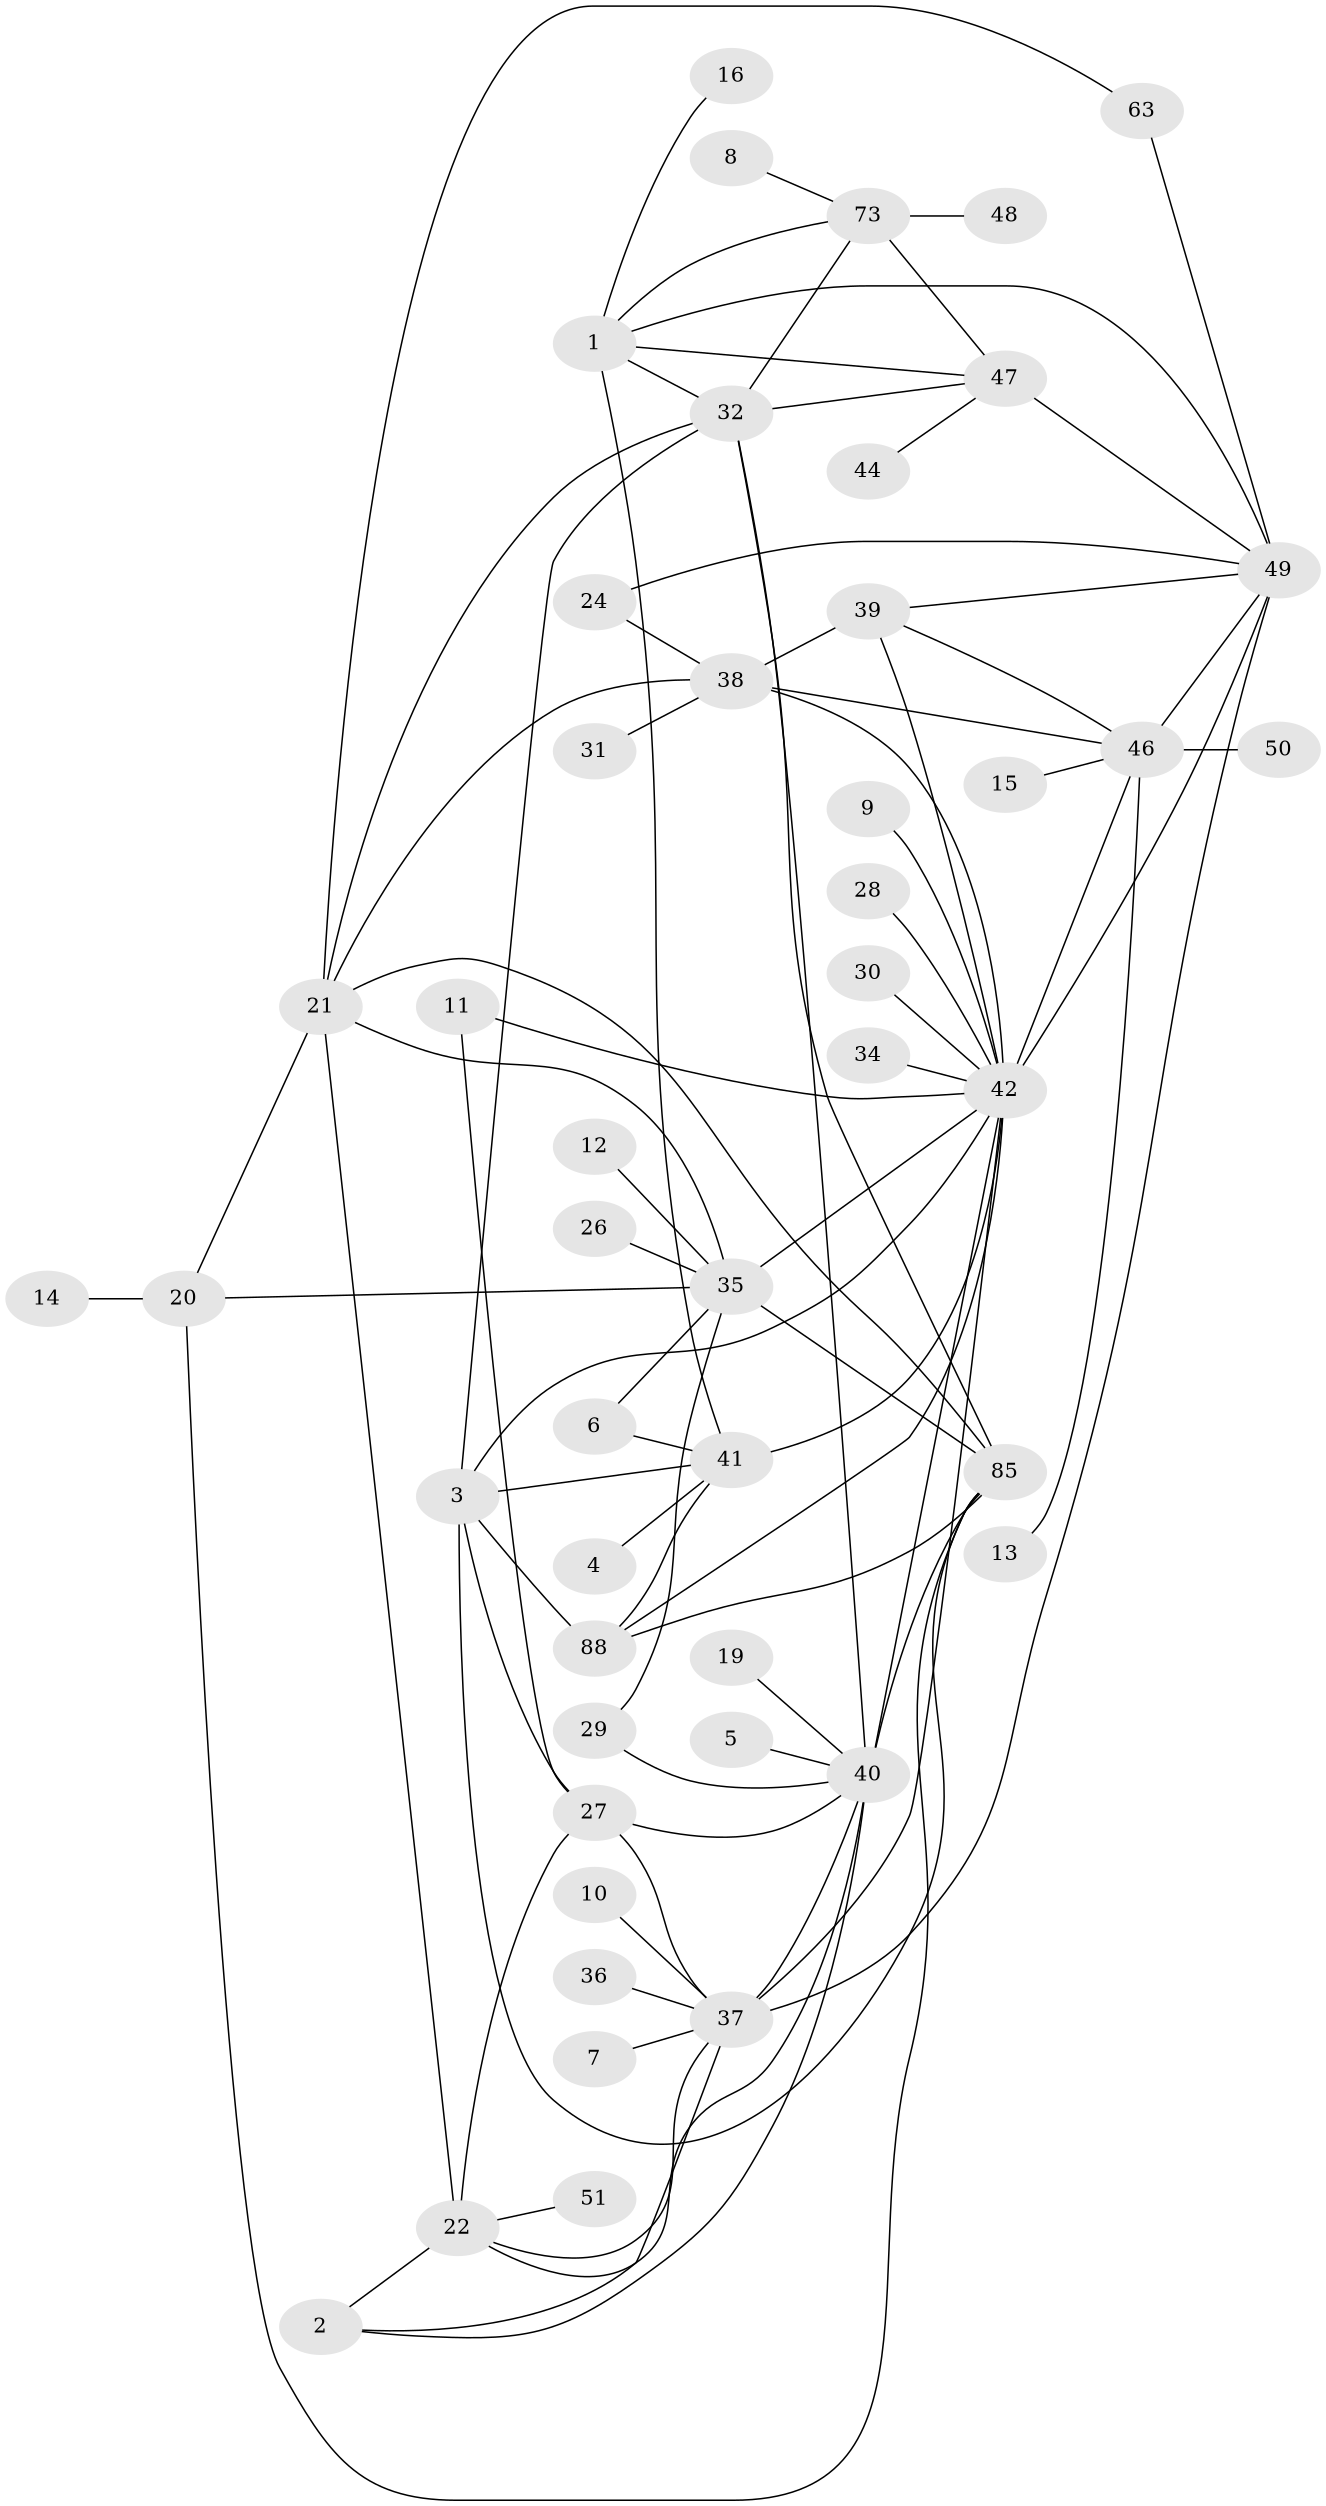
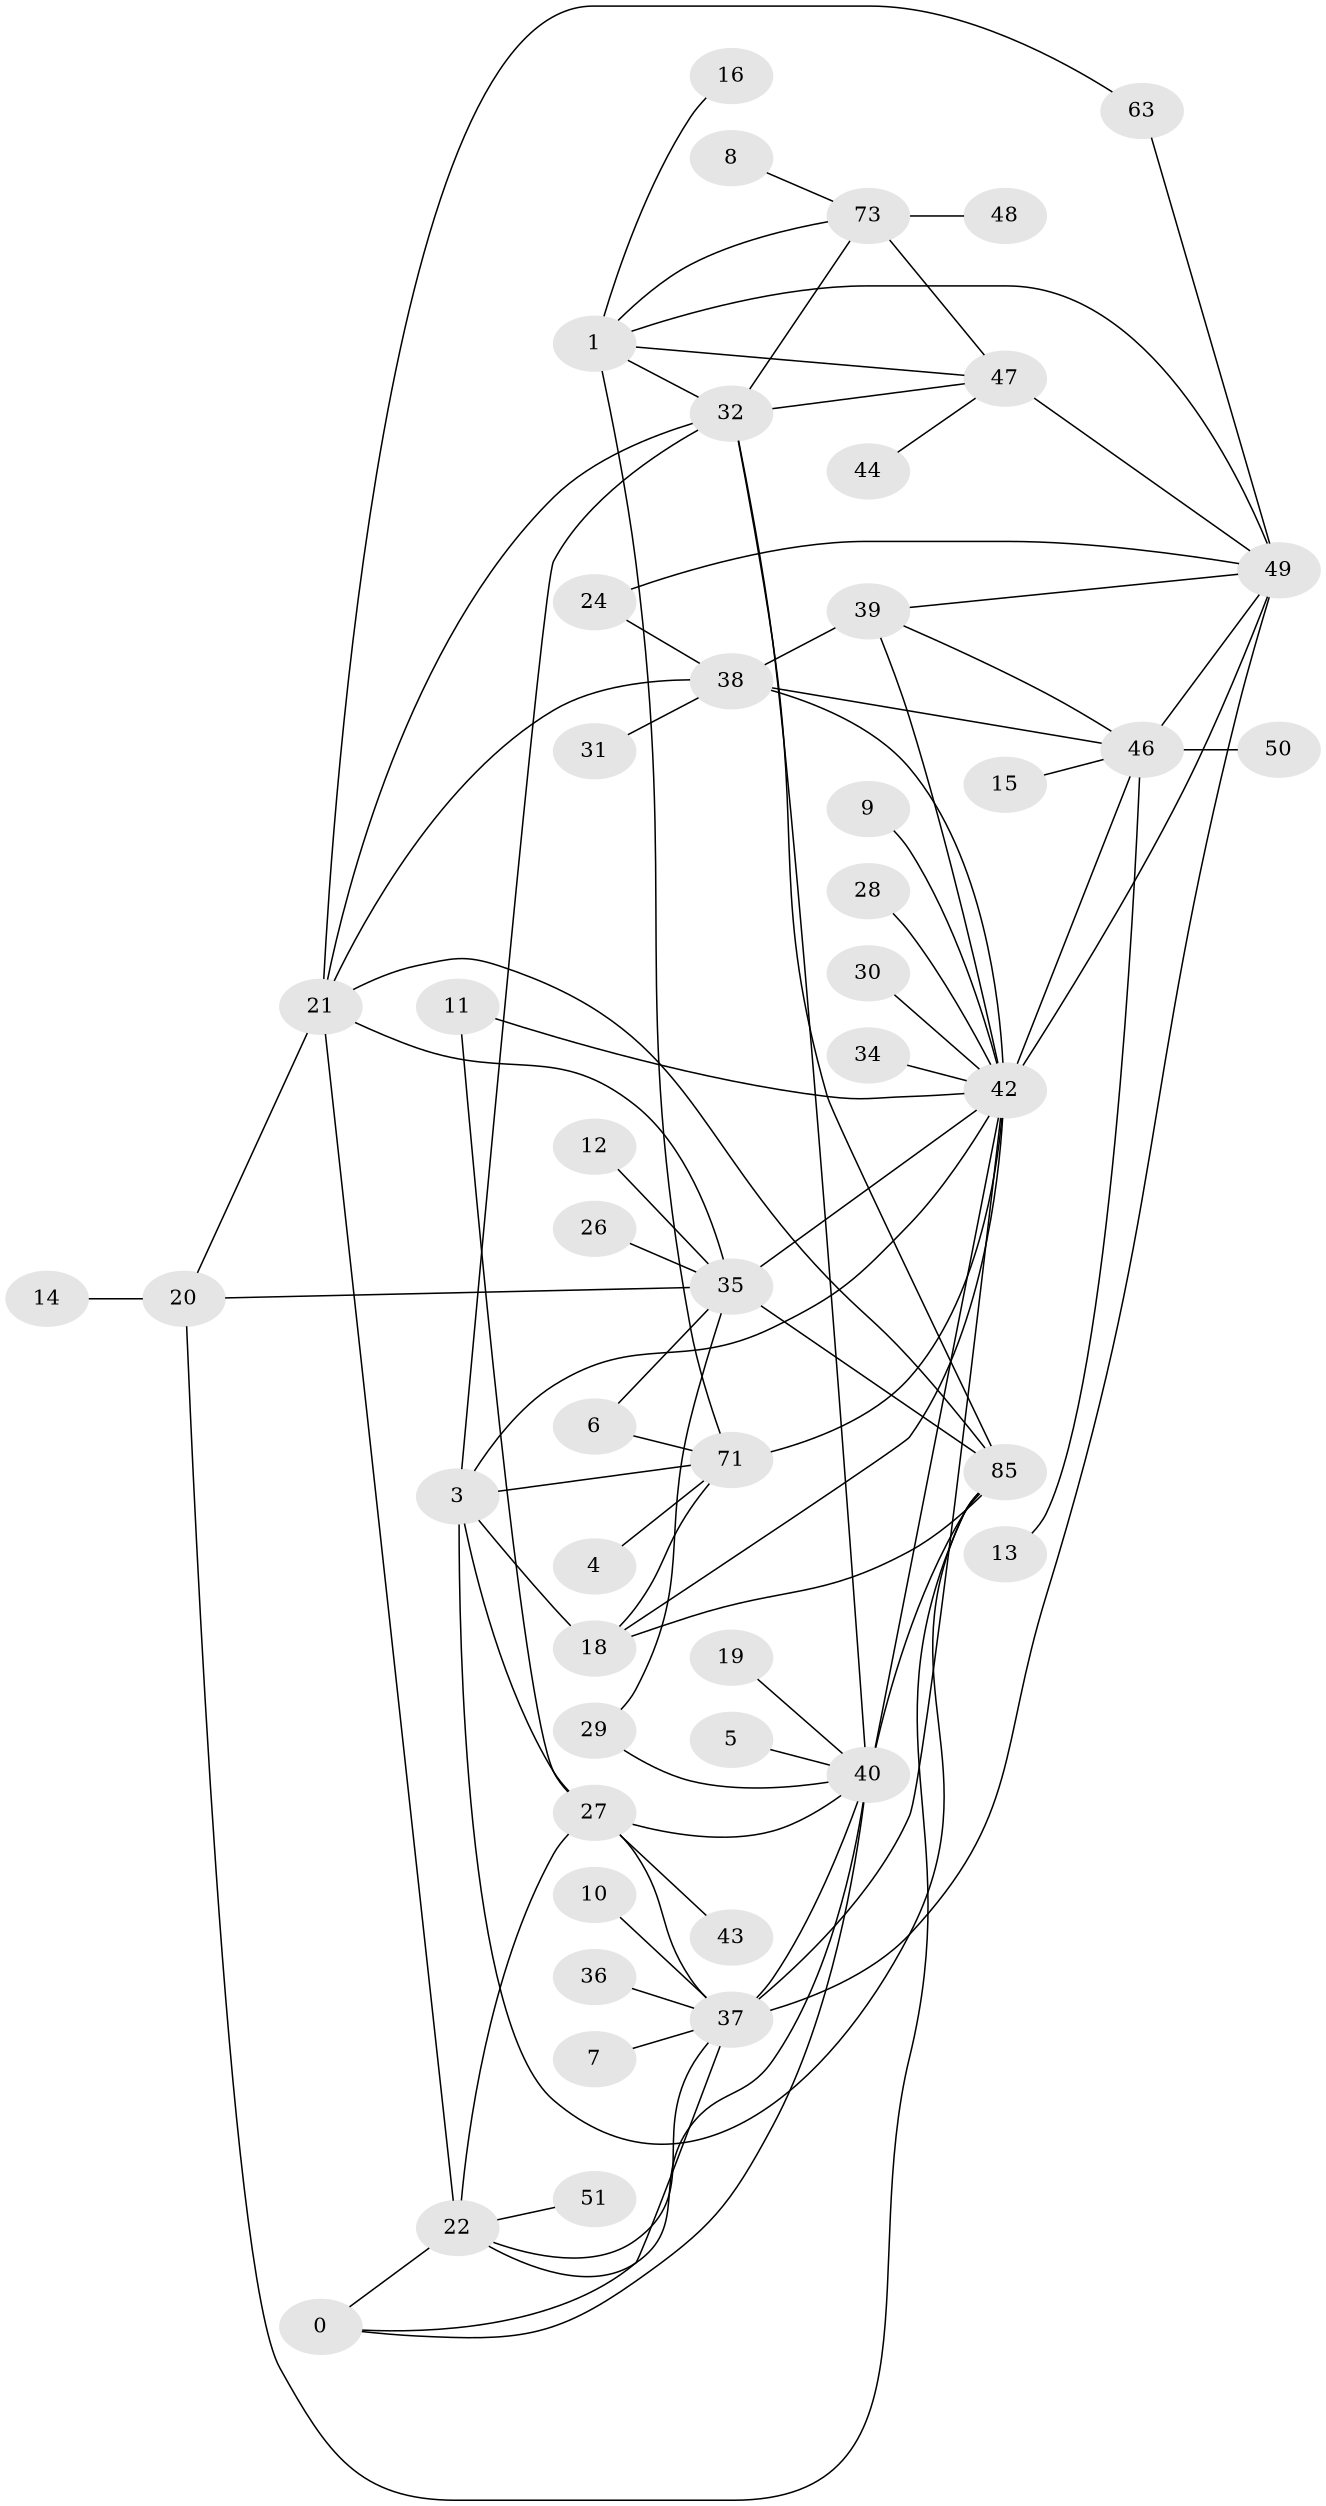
node "41": label "41" -> "71"
node "88": label "88" -> "18"
node "43": added
node "2": label "2" -> "0"
